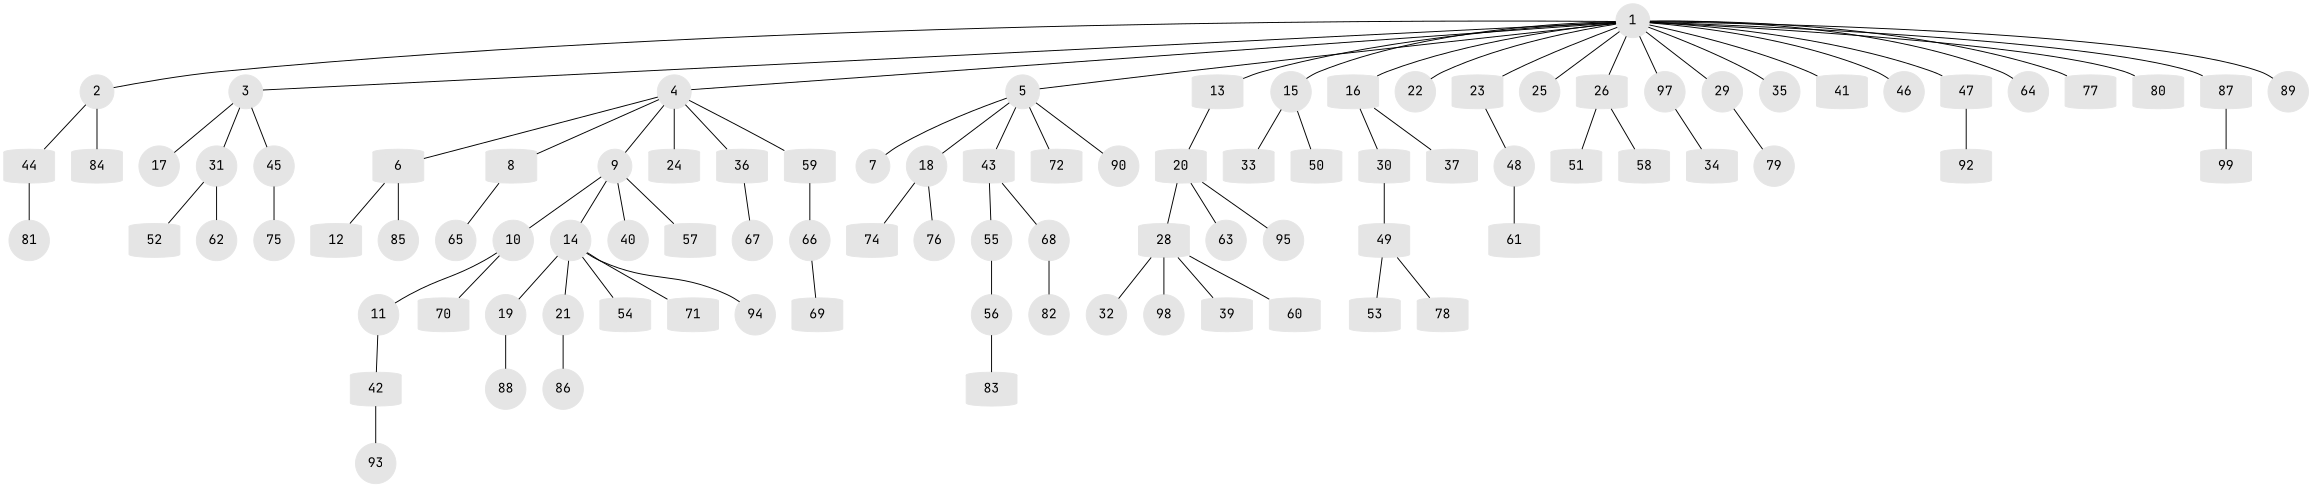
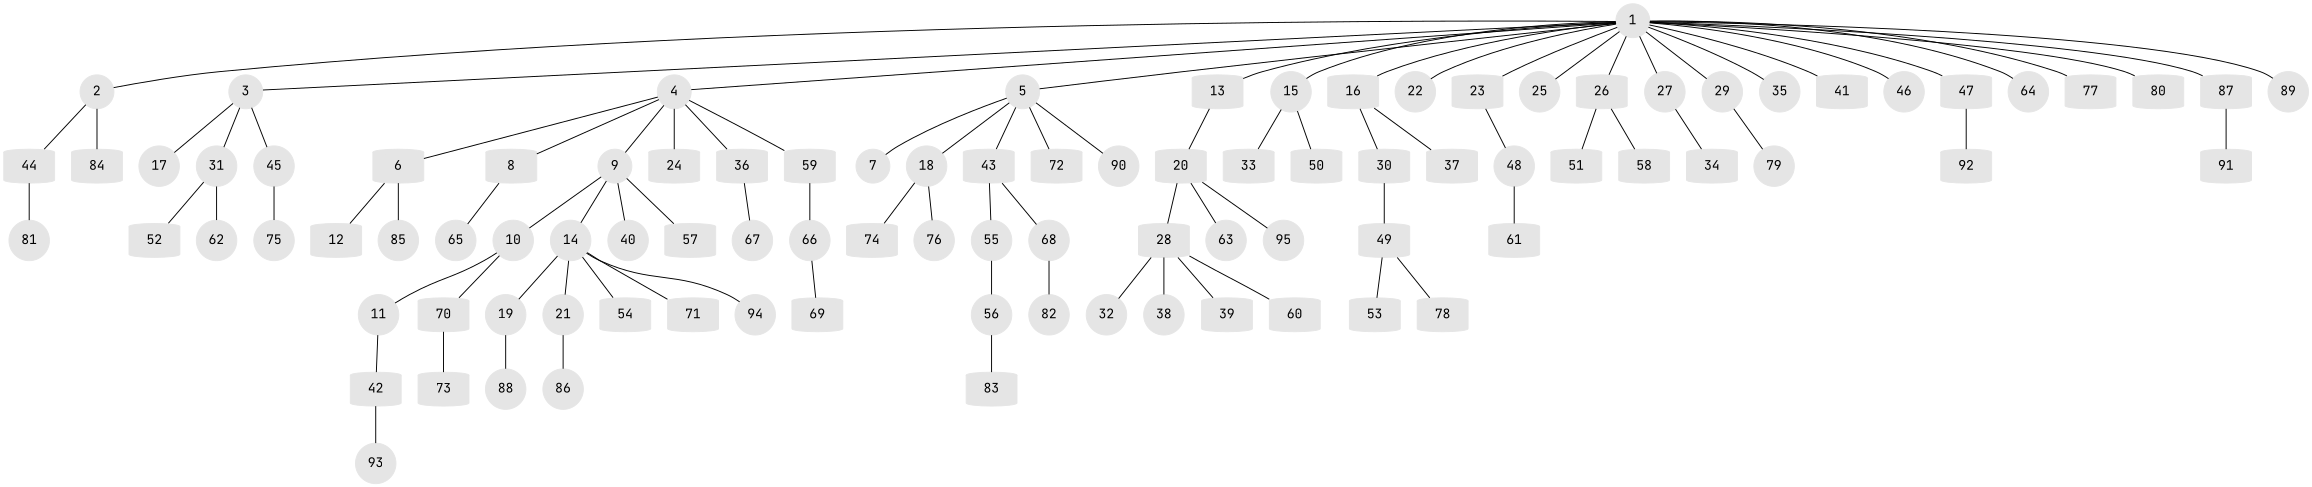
node "97": label "97" -> "27"
node "99": label "99" -> "91"
node "98": label "98" -> "38"
node "73": added
